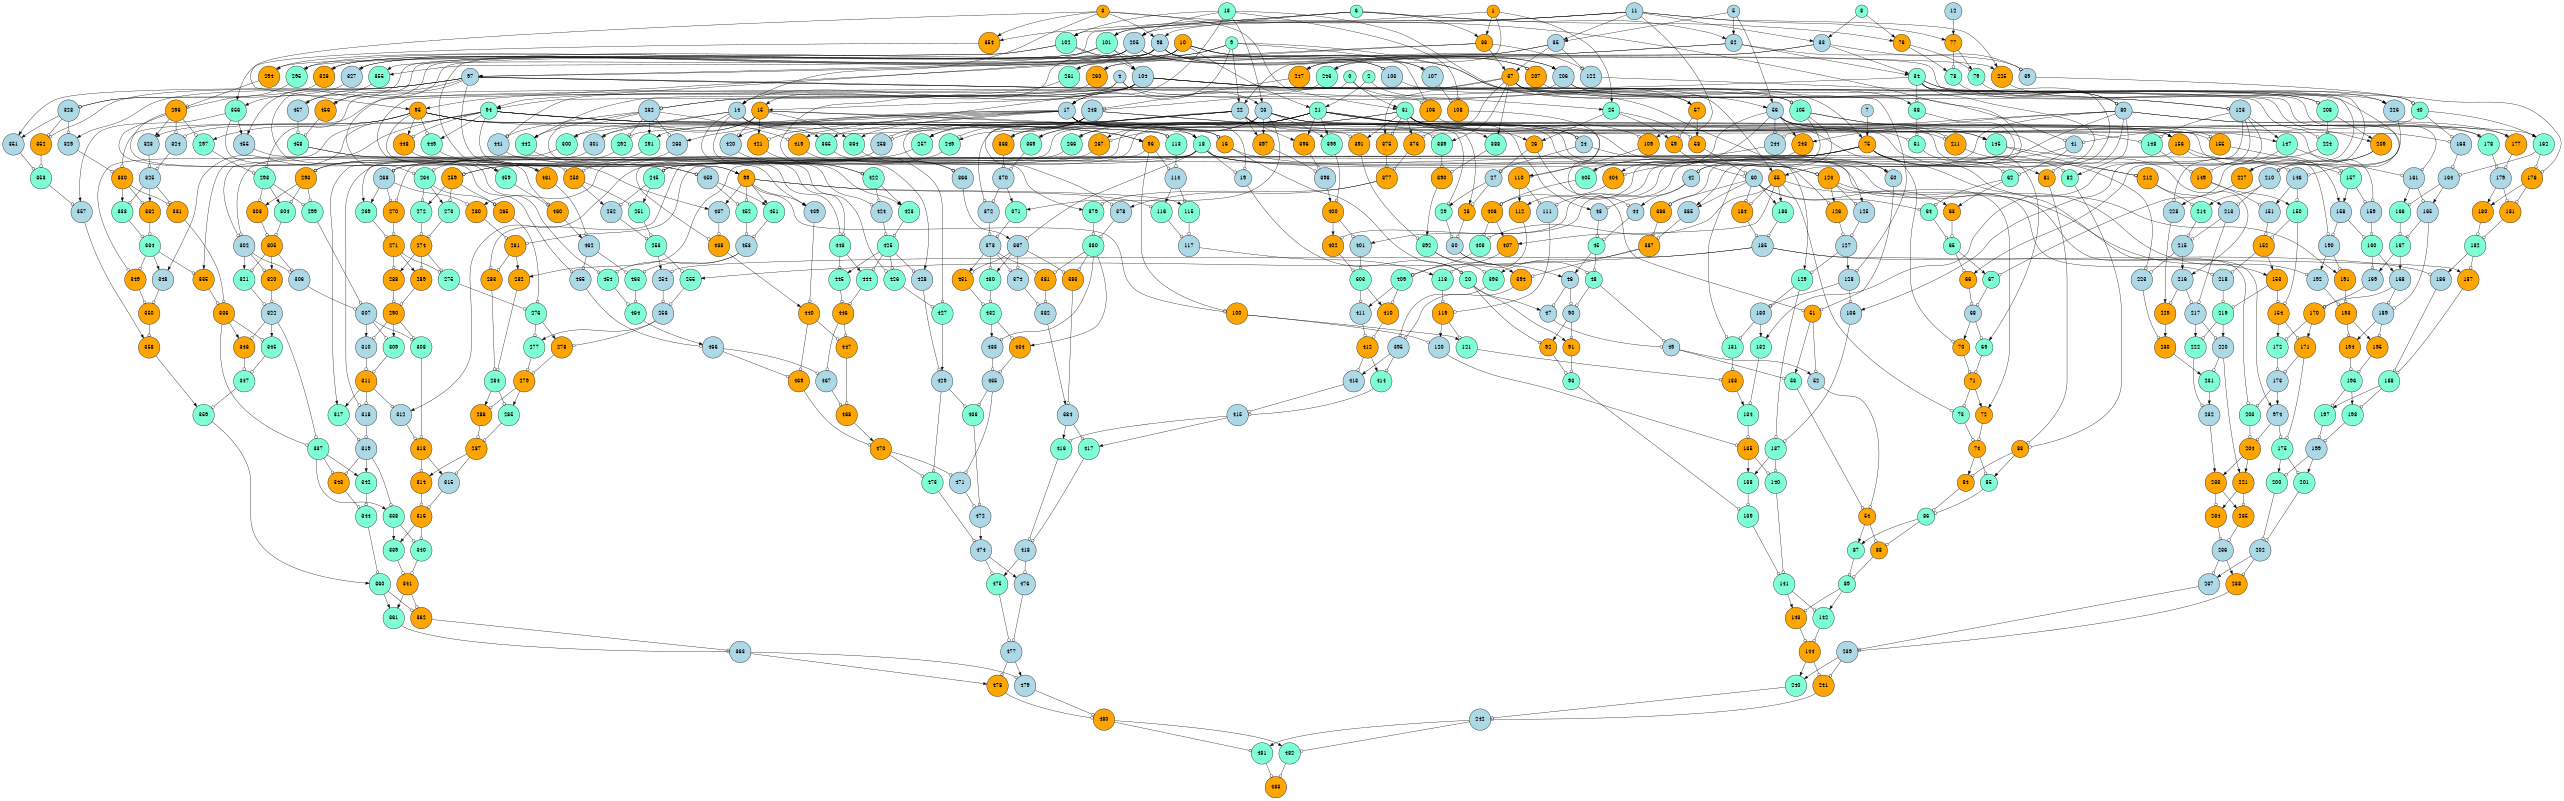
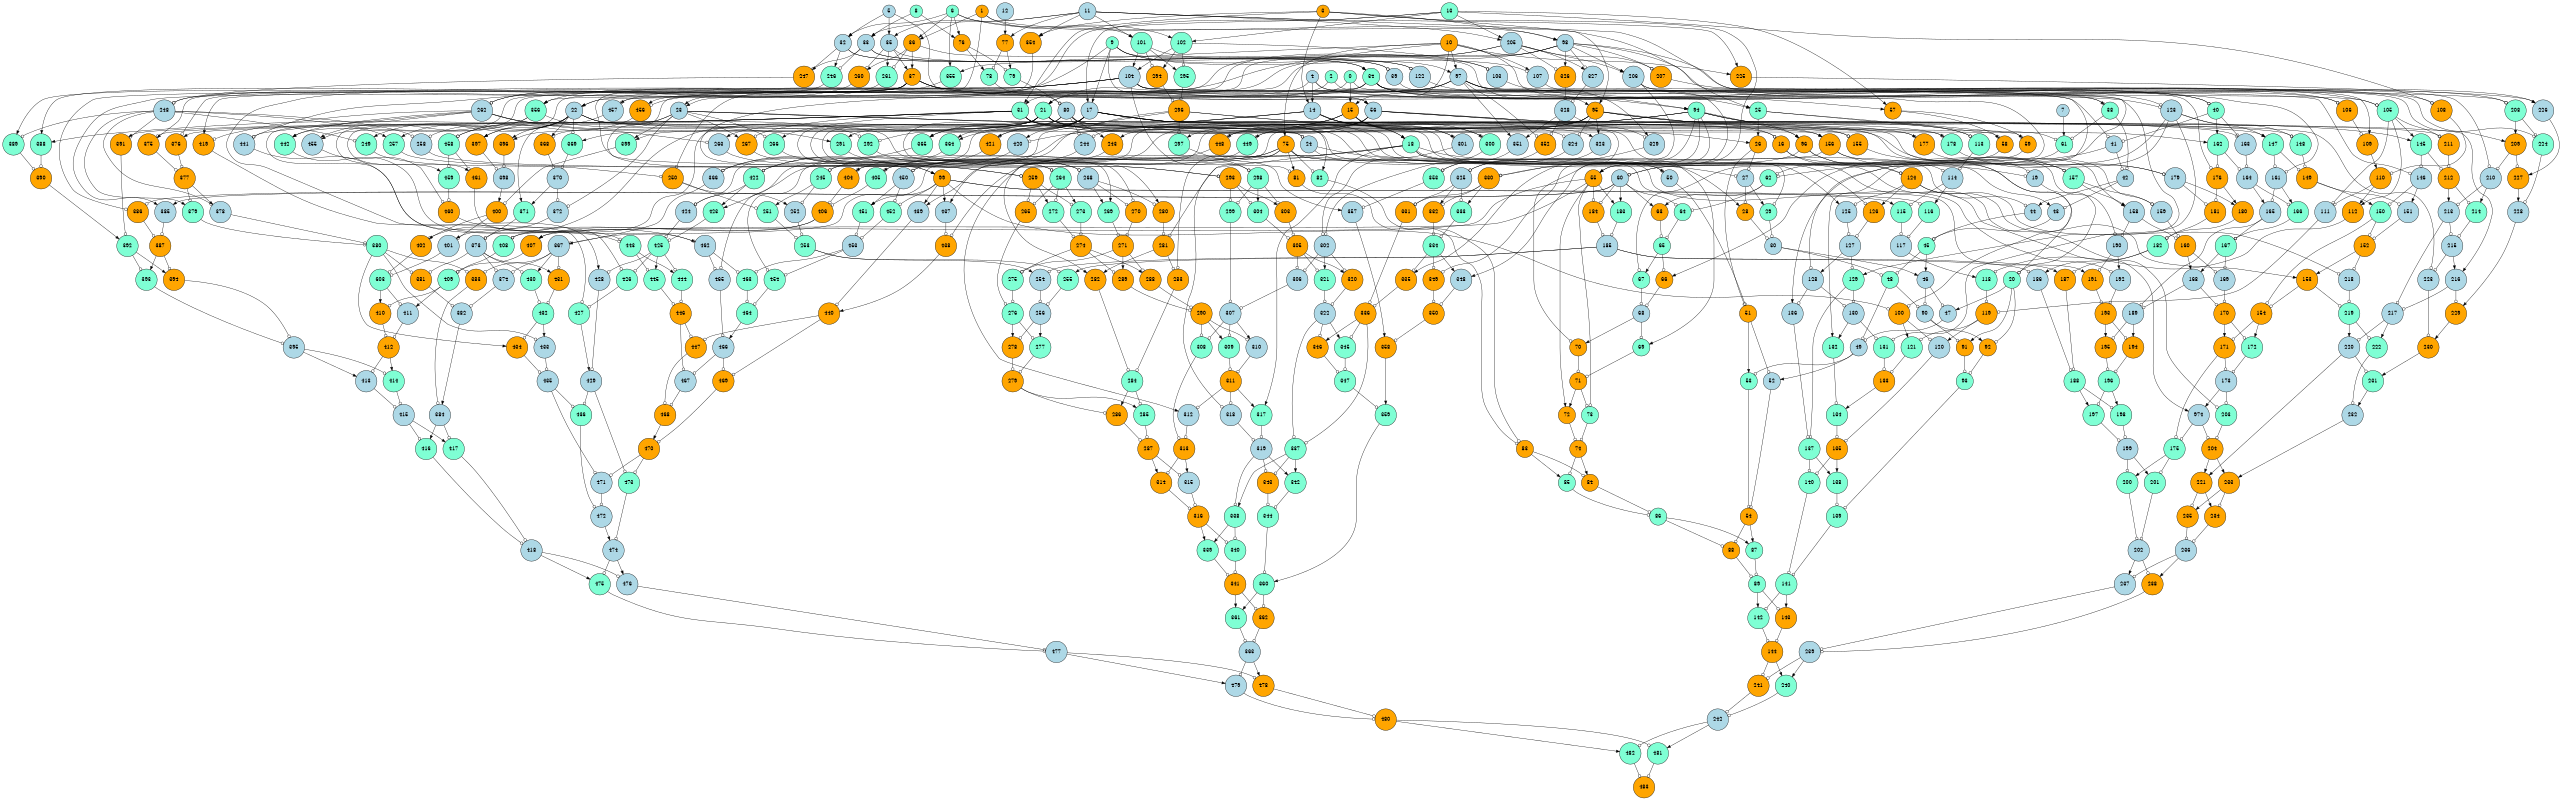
edge "7" -> "75": now "7" -> "61"
node "160": fillcolor aquamarine -> orange
edge "167" -> "169": arrowhead normal -> odot
